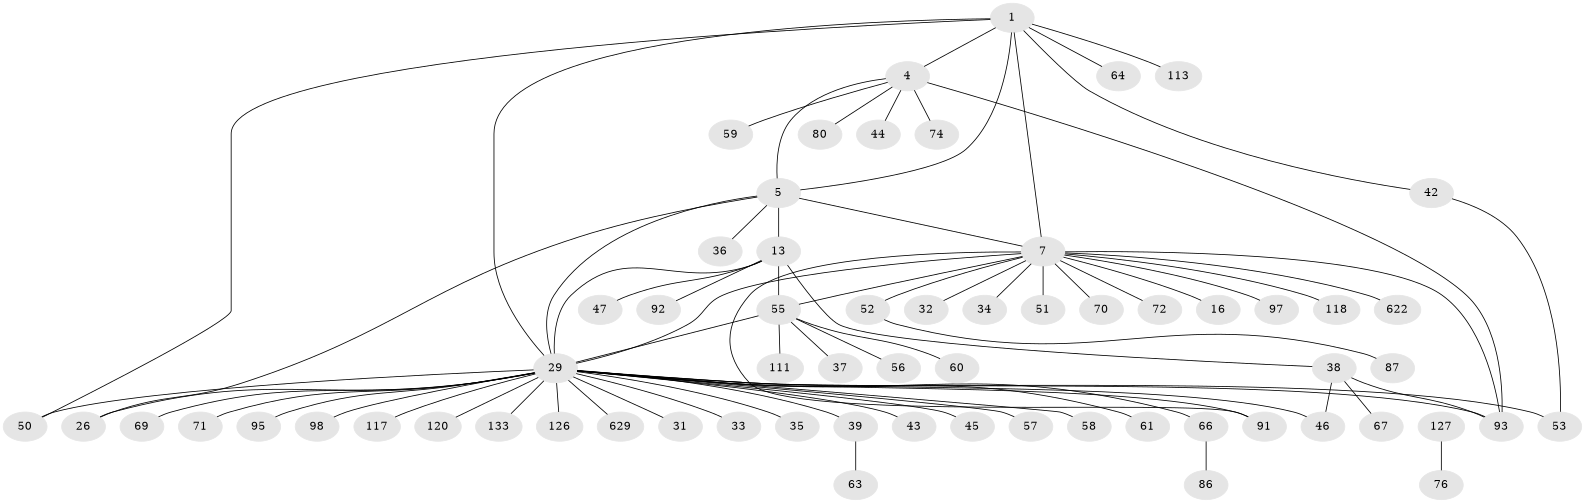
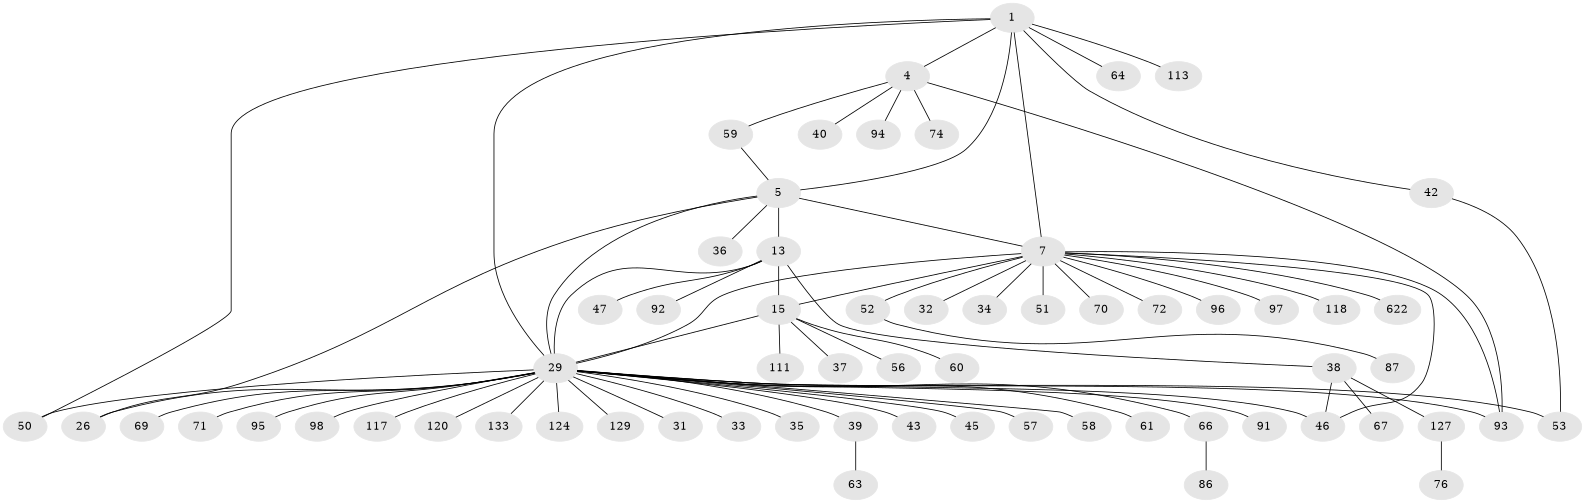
edge "4" -- "5": now "59" -- "5"
node "80": label "80" -> "40"
node "44": label "44" -> "94"
node "55": label "55" -> "15"
node "16": label "16" -> "96"
edge "7" -- "91": now "7" -- "46"
edge "38" -- "93": now "38" -- "127"
node "126": label "126" -> "124"
node "629": label "629" -> "129"
